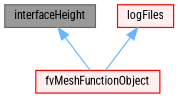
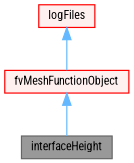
edge "fvMeshFunctionObject" -> "interfaceHeight": reversed
